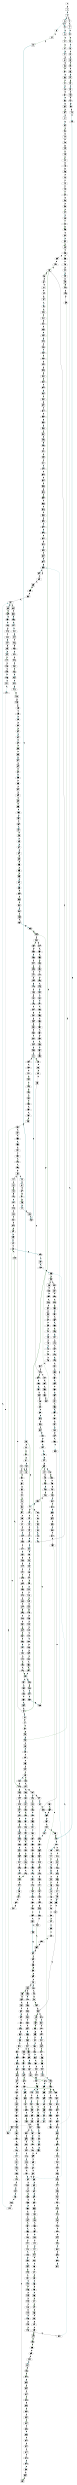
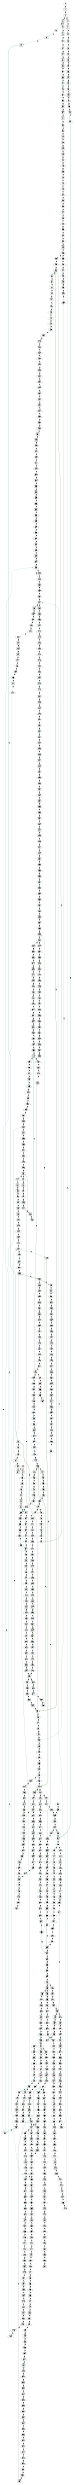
edge "S94" -> "S102": now "S94" -> "S29"
